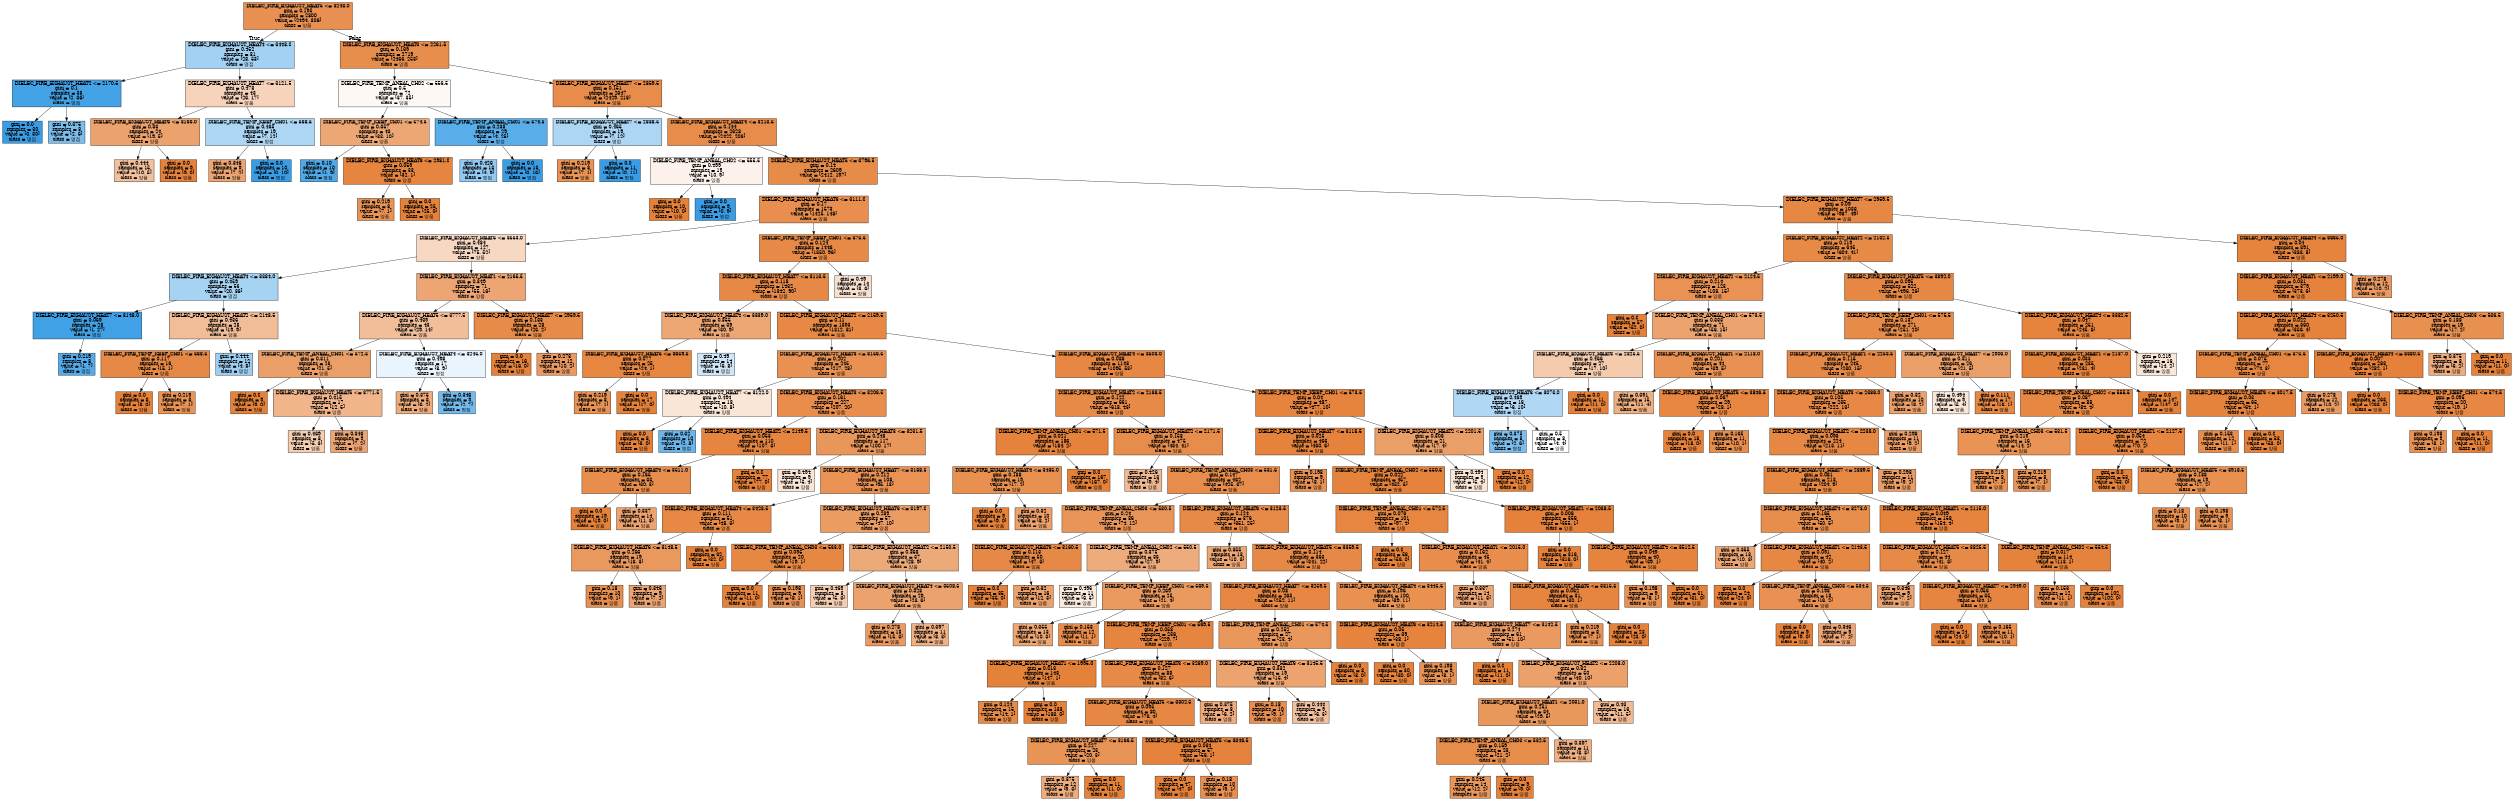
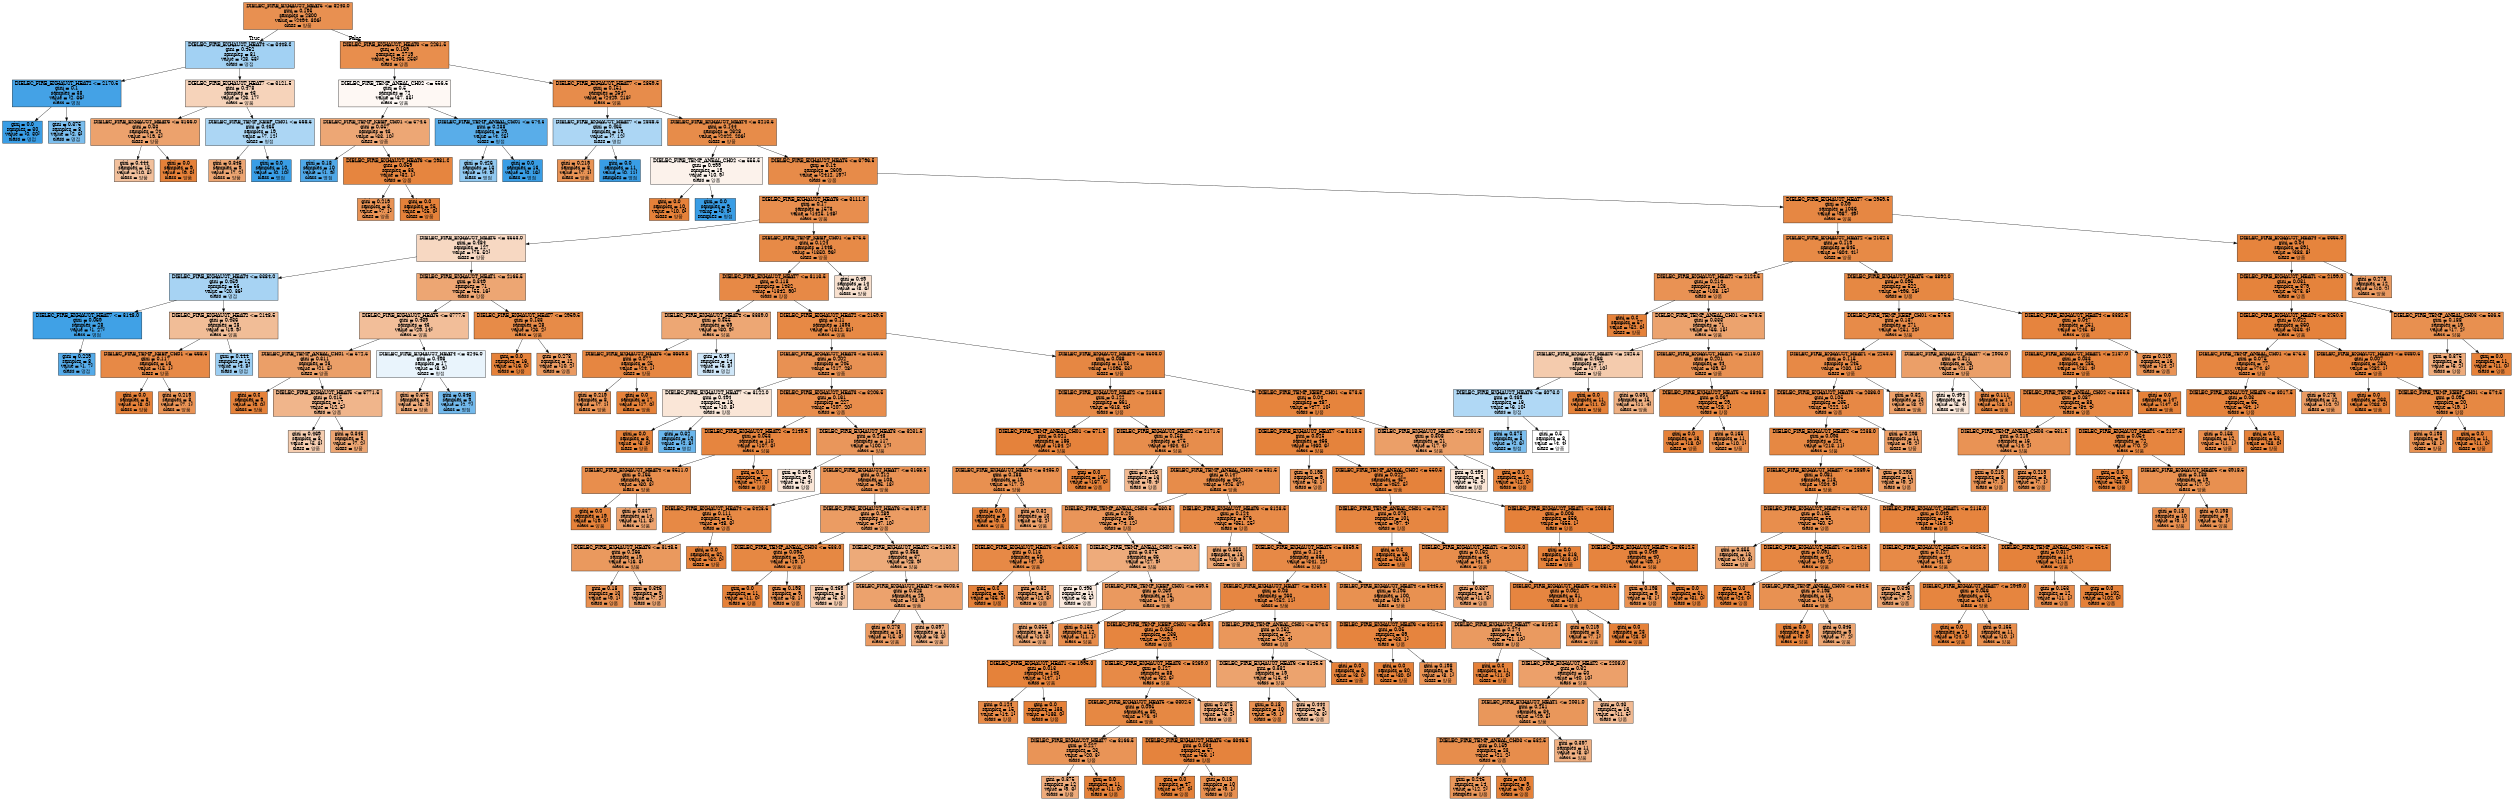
node "gini = 0.10 samples = 10 value = [1, 9] class = 명점": label "gini = 0.10 samples = 10 value = [1, 9] class = 명점" -> "gini = 0.18 samples = 10 value = [1, 9] class = 명점"
node "gini = 0.0 samples = 11 value = [0, 11] class = 명점": label "gini = 0.0 samples = 11 value = [0, 11] class = 명점" -> "gini = 0.0 samples = 11 value = [0, 11] samples = 명점"
node "gini = 0.0 samples = 9 value = [0, 9] class = 명점": label "gini = 0.0 samples = 9 value = [0, 9] class = 명점" -> "gini = 0.0 samples = 9 value = [0, 9] samples = 명점"
node "gini = 0.219 samples = 8 value = [1, 7] class = 명점": label "gini = 0.219 samples = 8 value = [1, 7] class = 명점" -> "gini = 0.229 samples = 8 value = [1, 7] class = 명점"
node "gini = 0.219 samples = 16 value = [14, 2] class = 양품": fillcolor #fae6d7 -> #e99355
